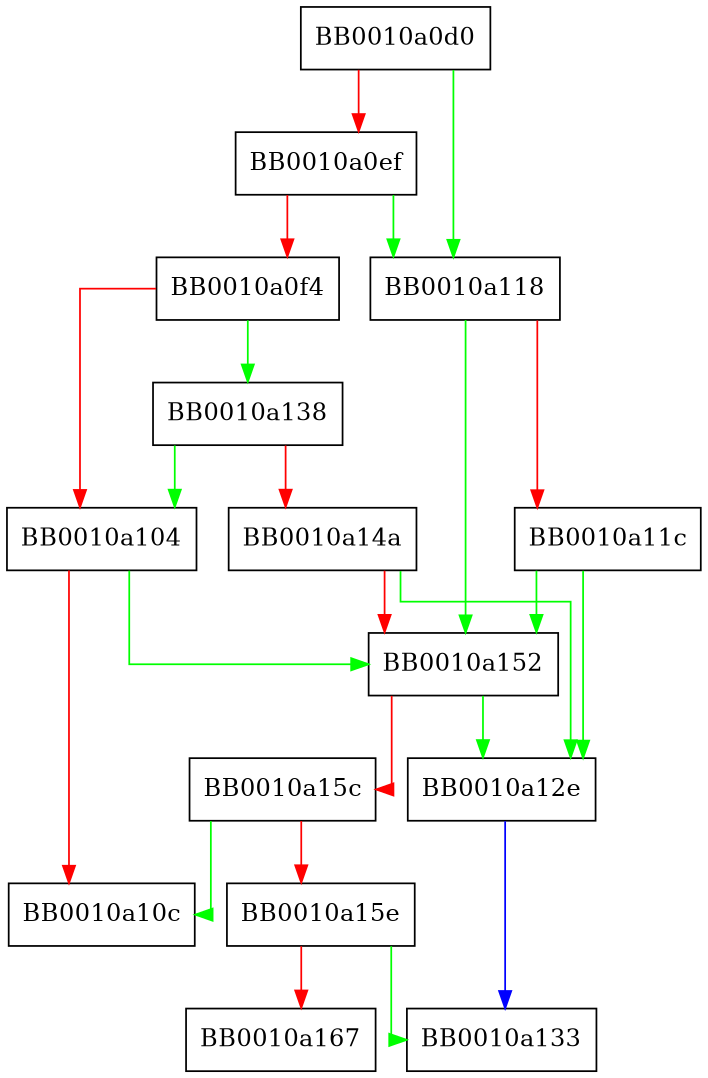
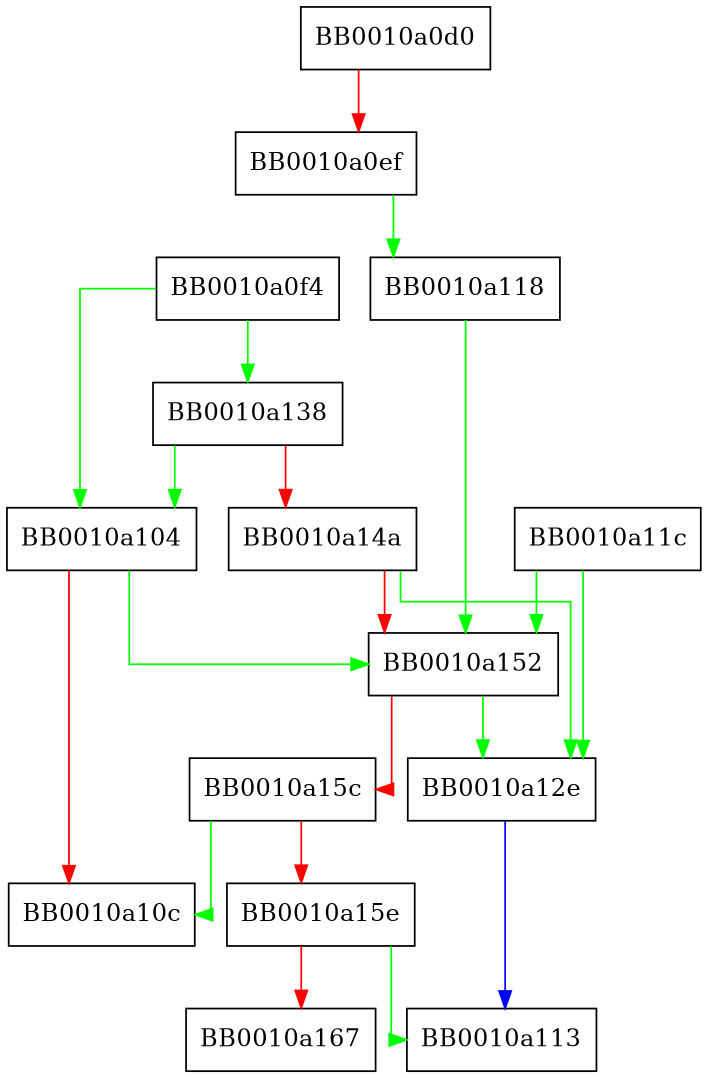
edge "BB0010a0d0" -> "BB0010a118": removed
edge "BB0010a0ef" -> "BB0010a0f4": removed
edge "BB0010a0f4" -> "BB0010a104": color red -> green
edge "BB0010a118" -> "BB0010a11c": removed
node "BB0010a133": label "BB0010a133" -> "BB0010a113"
